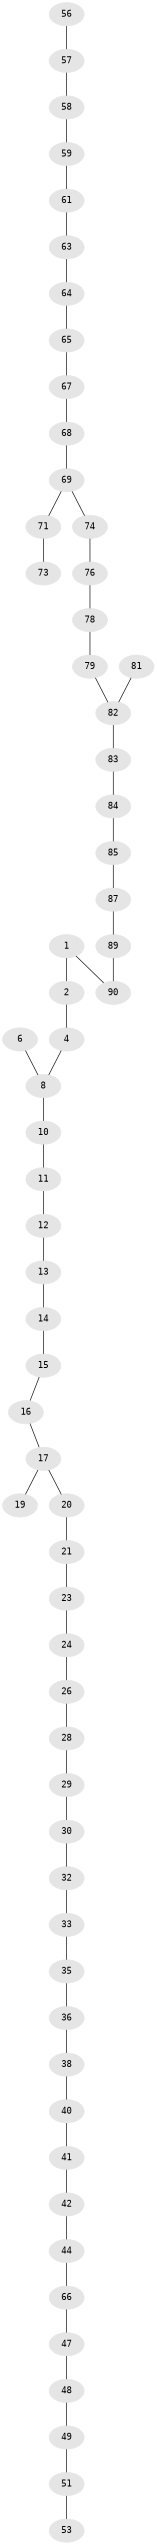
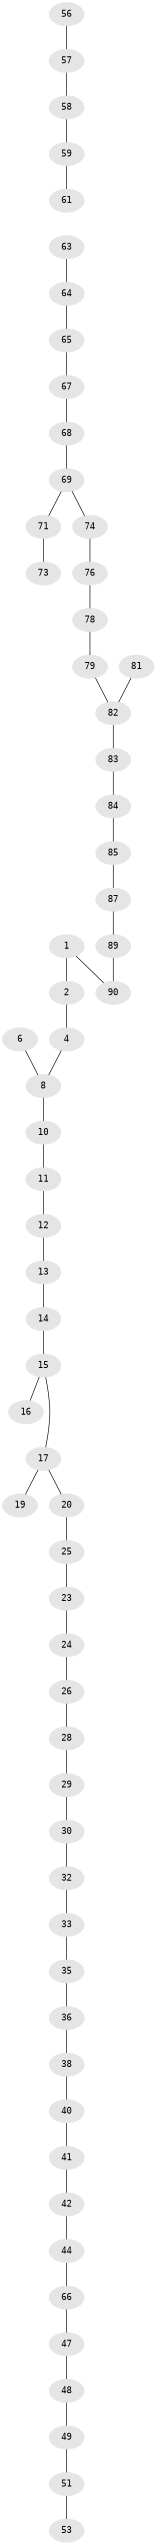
edge "61" -- "63": removed
edge "16" -- "17": now "15" -- "17"
node "21": label "21" -> "25"
